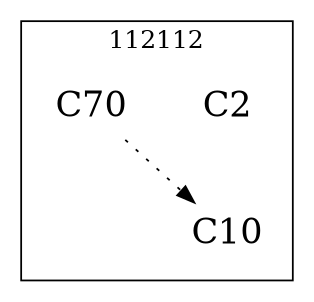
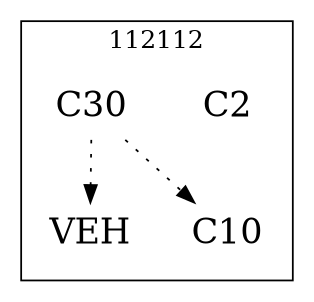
node "C70": label "C70" -> "C30"
node "VEH": added
